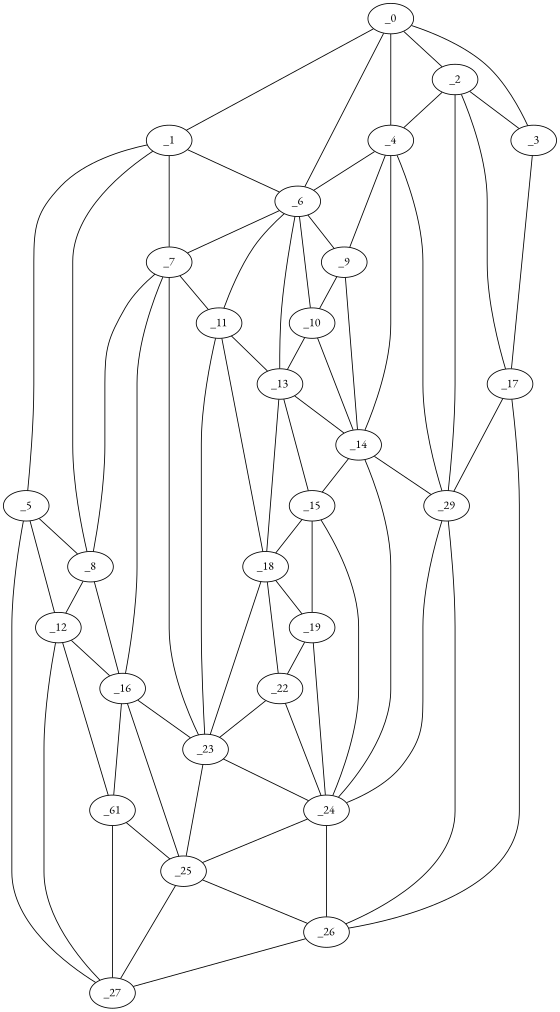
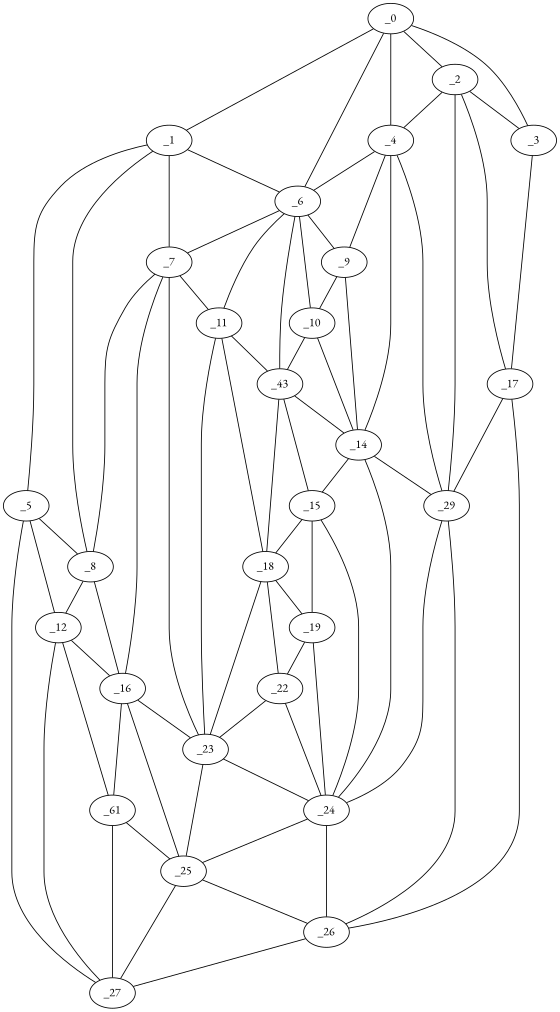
node "_13": label "_13" -> "_43"
